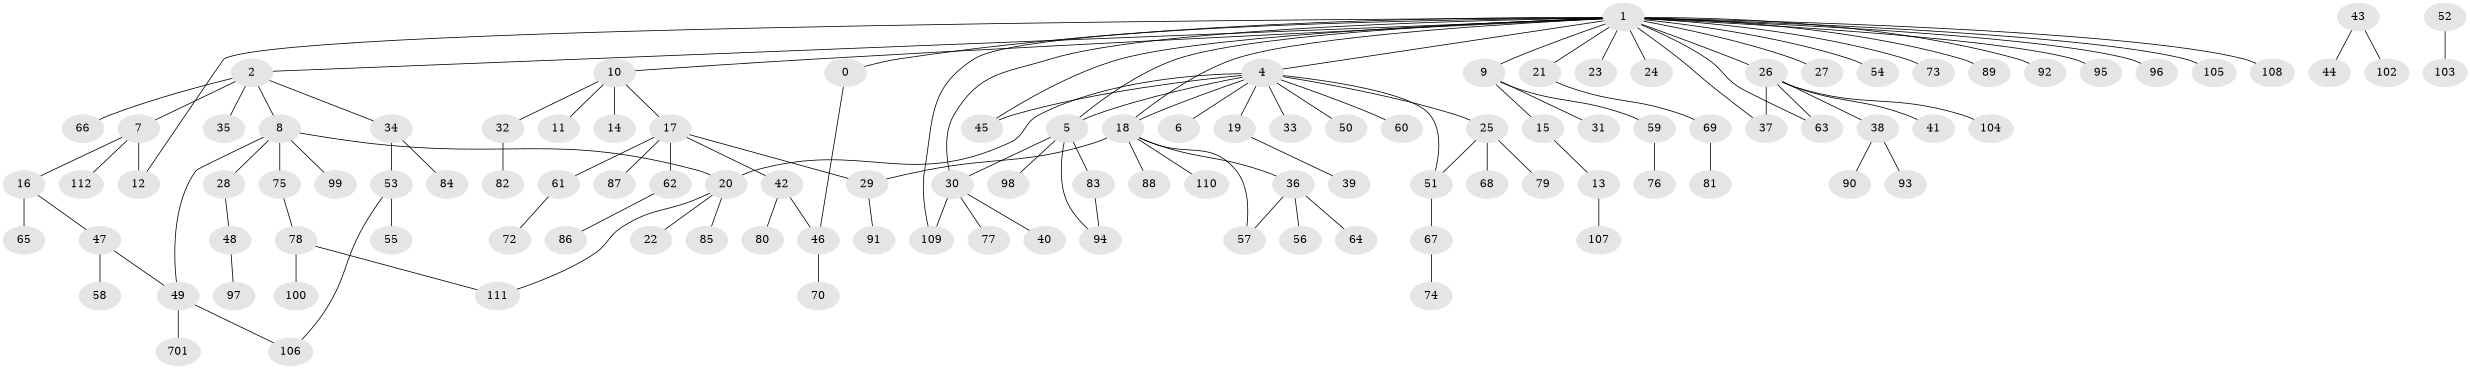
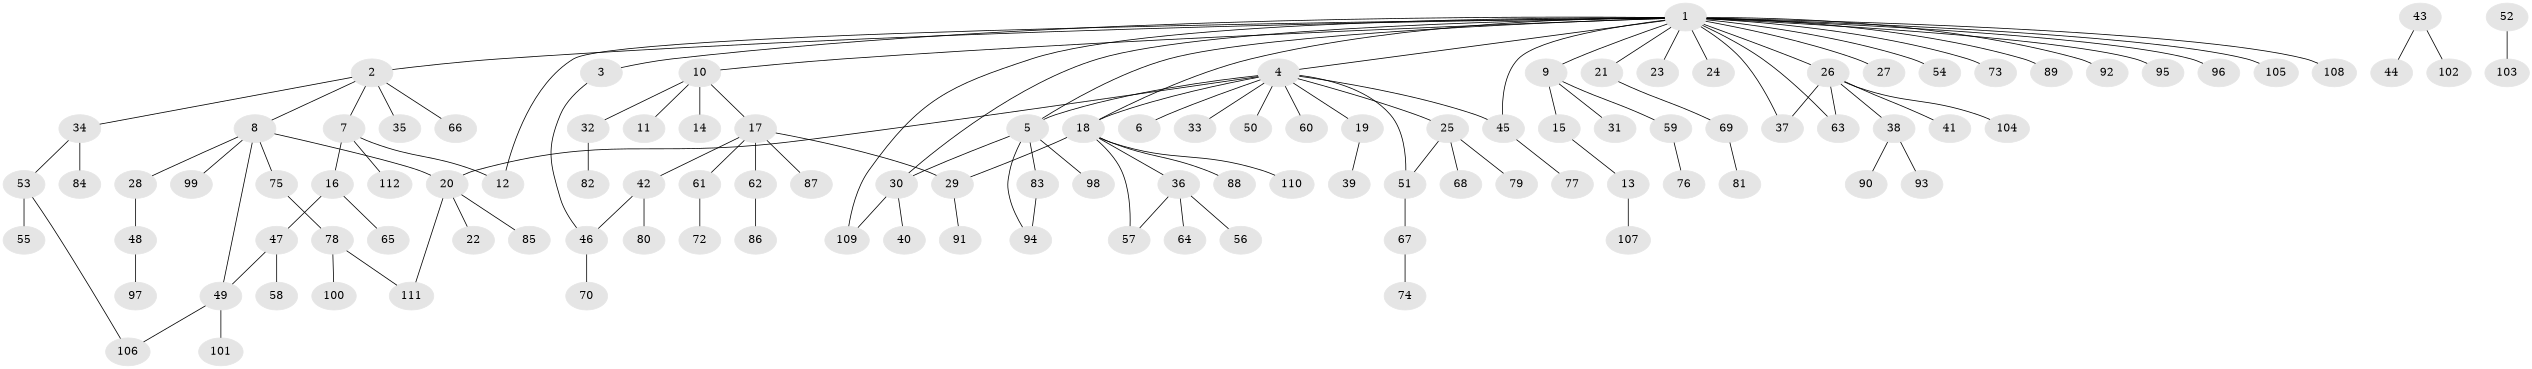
node "0": label "0" -> "3"
edge "30" -- "77": now "45" -- "77"
node "701": label "701" -> "101"
